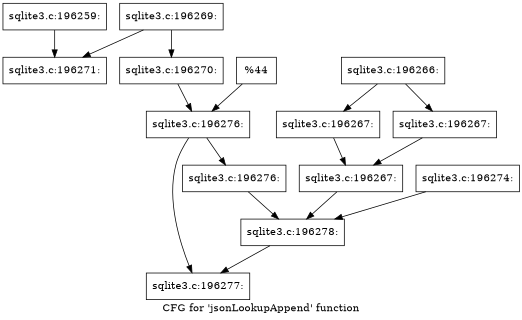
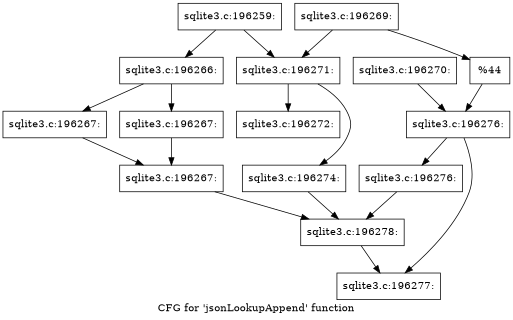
edge "sqlite3.c:196269:" -> "sqlite3.c:196270:": now "sqlite3.c:196269:" -> "%44"
edge "sqlite3.c:196259:" -> "sqlite3.c:196266:": added
edge "sqlite3.c:196271:" -> "sqlite3.c:196274:": added
node "sqlite3.c:196272:": added
